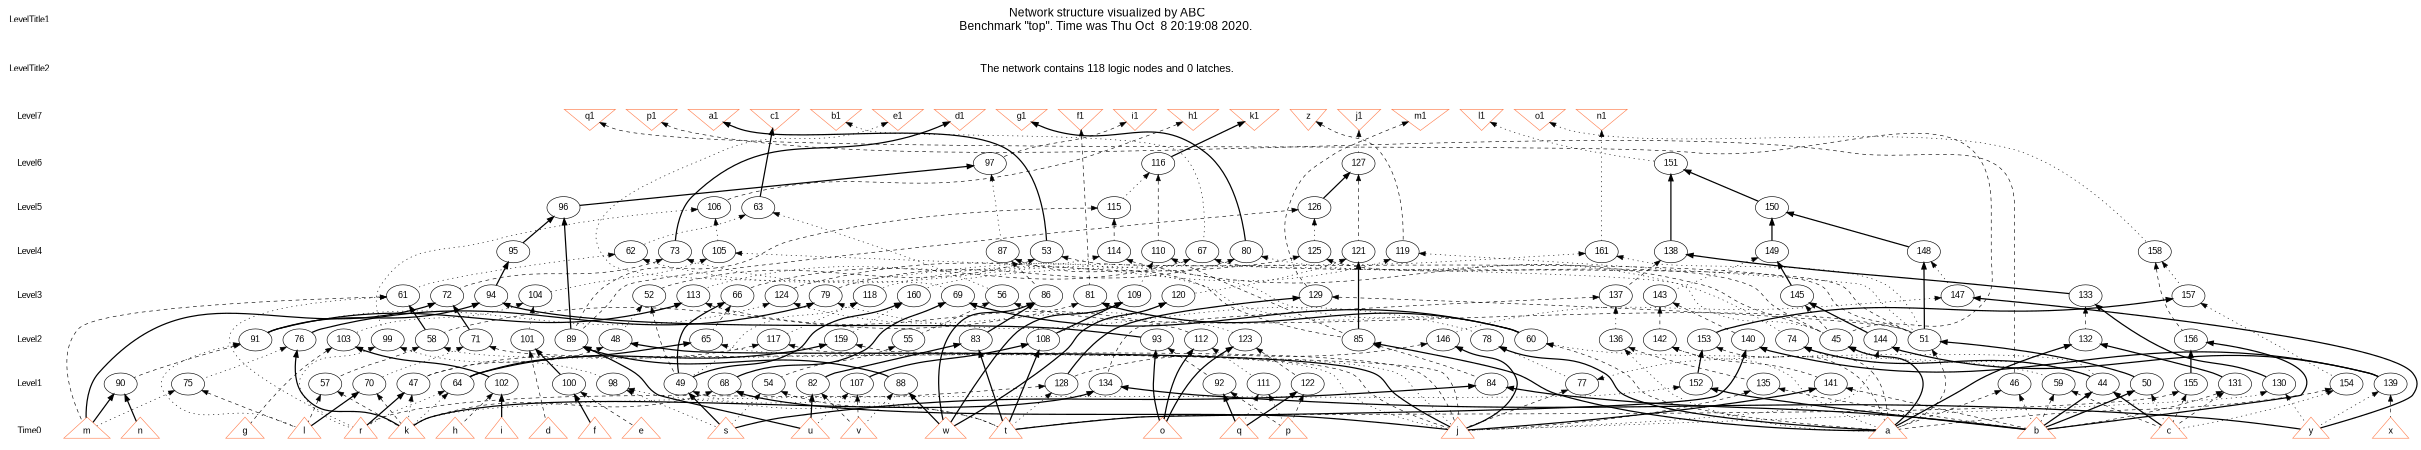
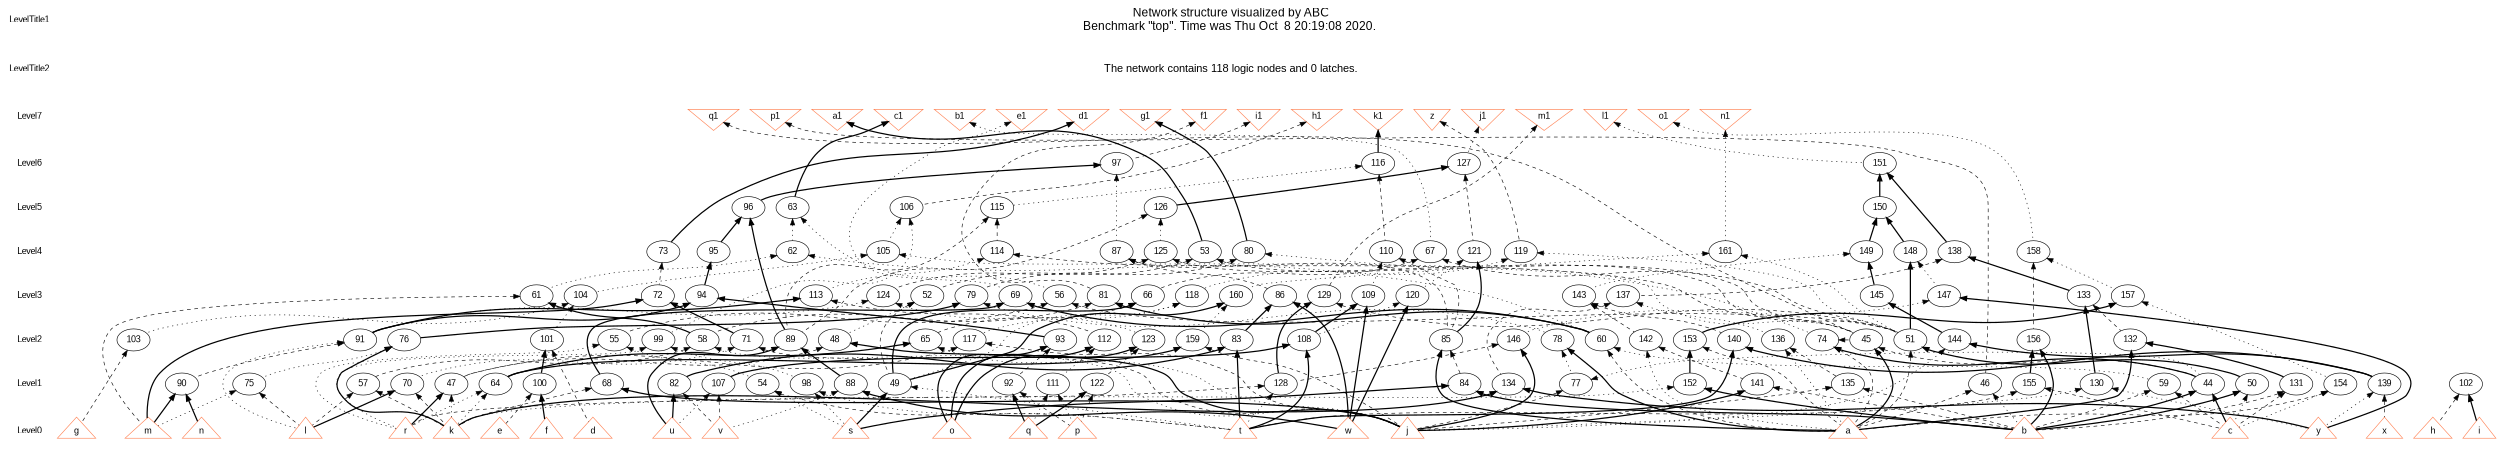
edge "60" -> "73": removed
edge "45" -> "145": now "45" -> "74"
edge "r" -> "61": now "r" -> "55"
edge "54" -> "55": style dashed -> dotted
edge "44" -> "45": style dotted -> dashed
edge "102" -> "103": removed
node "Time0": label "Time0" -> "Level0"
